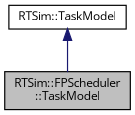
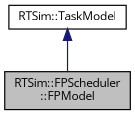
node "RTSim::FPScheduler ::TaskModel": label "RTSim::FPScheduler ::TaskModel" -> "RTSim::FPScheduler ::FPModel"
